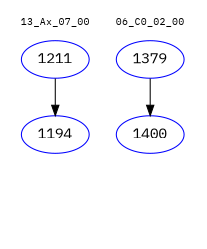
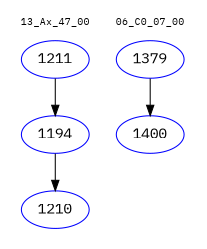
cluster "13_Ax_07_00": label "13_Ax_07_00" -> "13_Ax_47_00"
cluster "06_C0_02_00": label "06_C0_02_00" -> "06_C0_07_00"
node "1210": added
